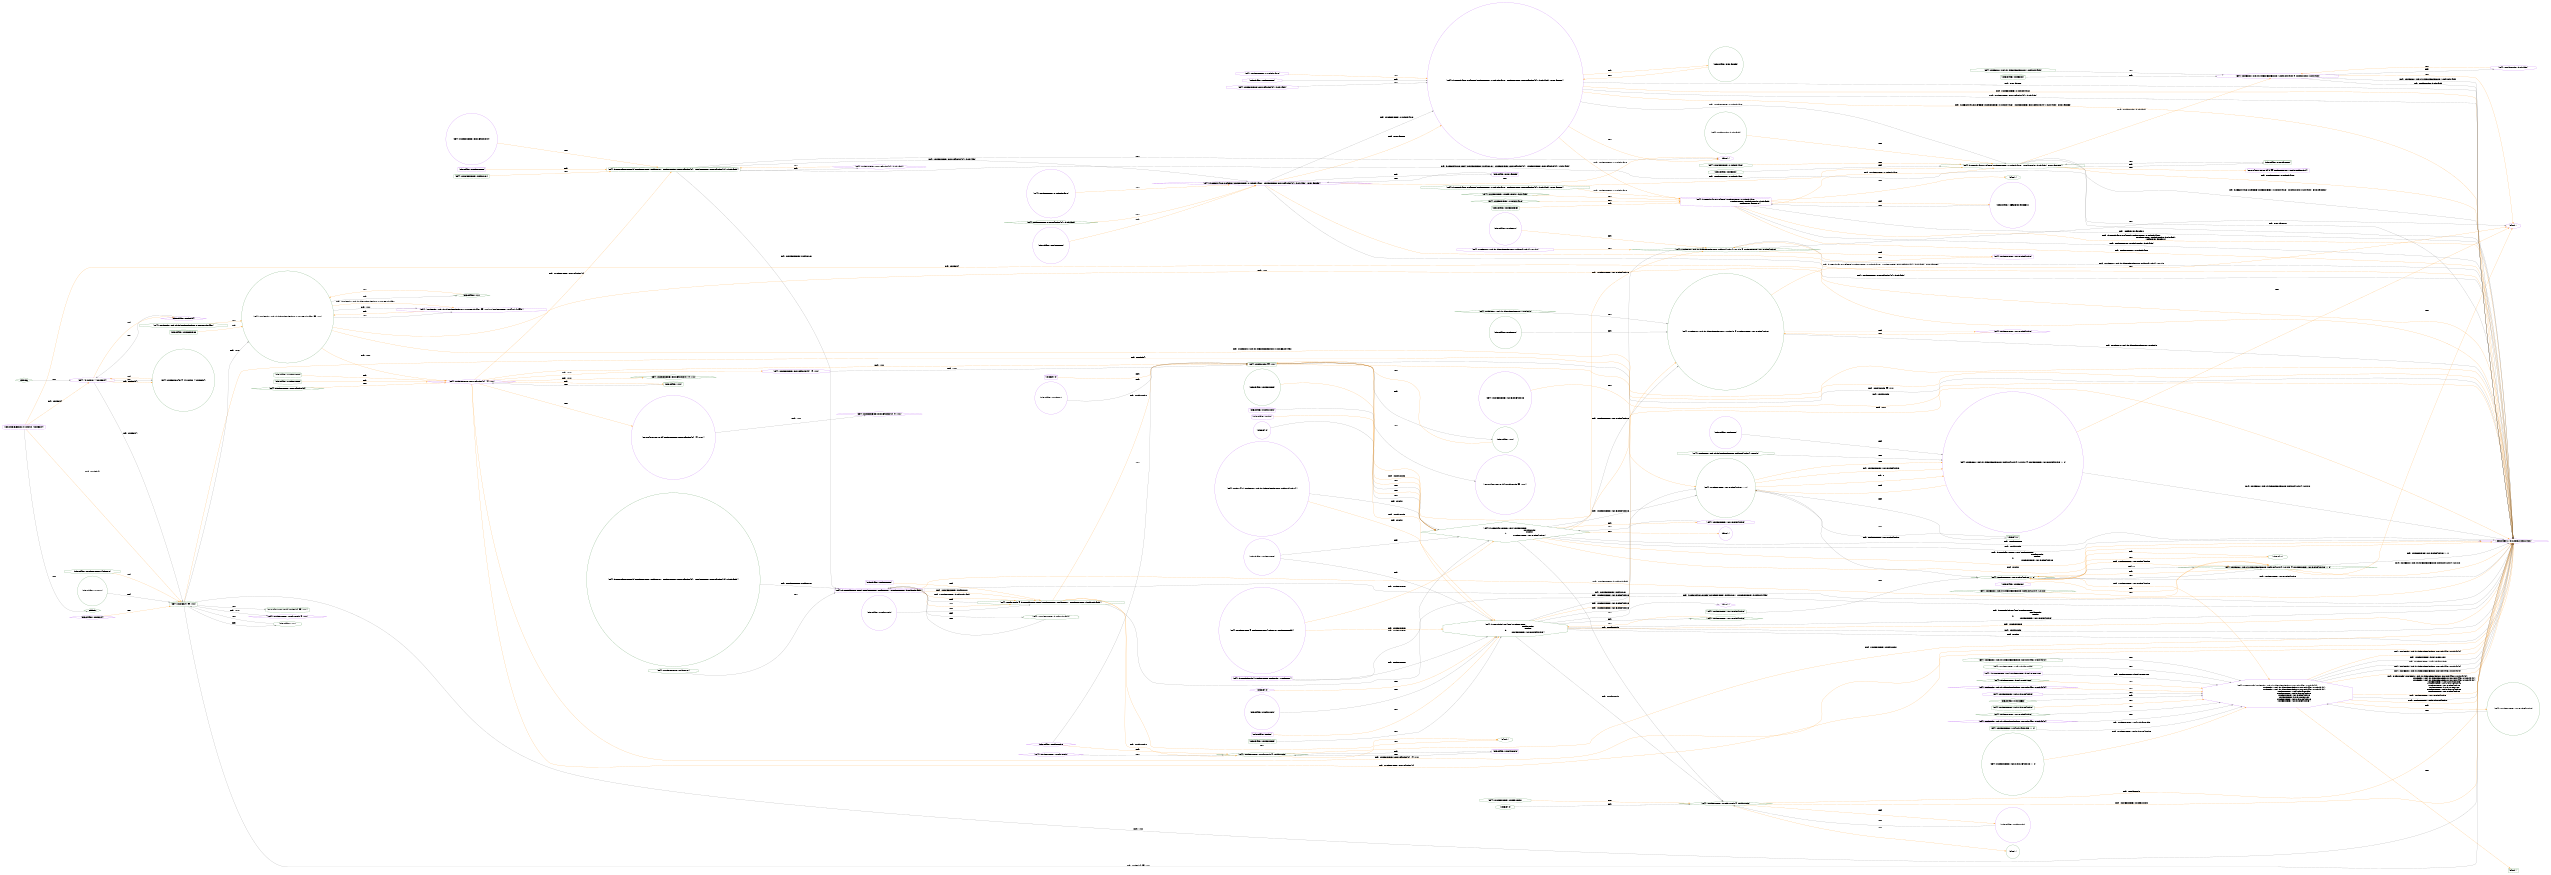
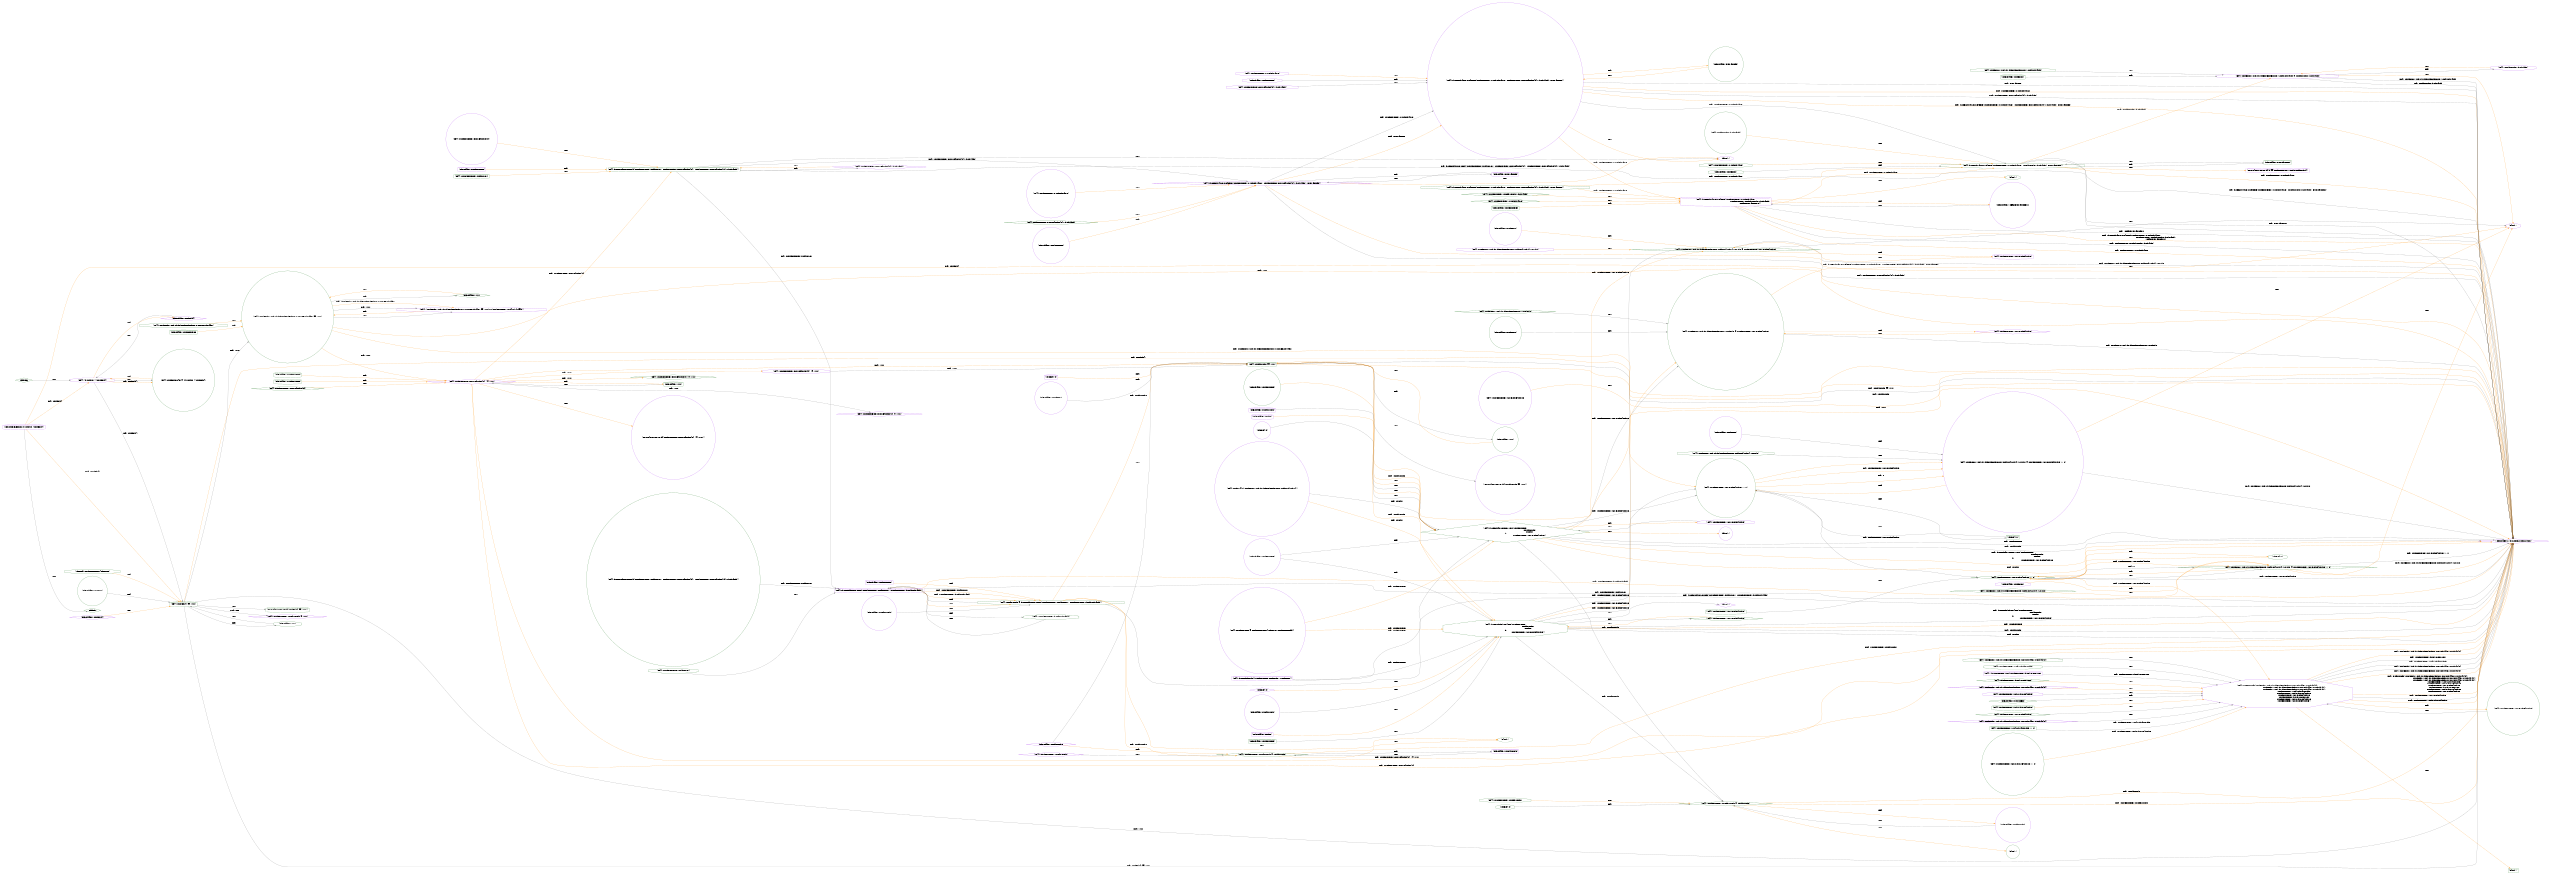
edge "(ControlStructure,if(ps_dec_state->aps_ref_pics[1] != NULL))" -> "(Call,ps_dec_state->aps_ref_pics[1] = NULL)": now "(Call,ps_dec_state->aps_ref_pics[1] != NULL)" -> "(Call,ps_dec_state->aps_ref_pics[1] = NULL)"
node "(Identifier,ps_dec_state_multi_core)": label "(Identifier,ps_dec_state_multi_core)" -> "(Literal,ps_dec_state_multi_core)"
edge "(Call,ps_dechdl == NULL)" -> "(Call,ps_dec_state->ps_disp_pic = NULL)": label "DDG: NULL" -> "DDG: REF"
